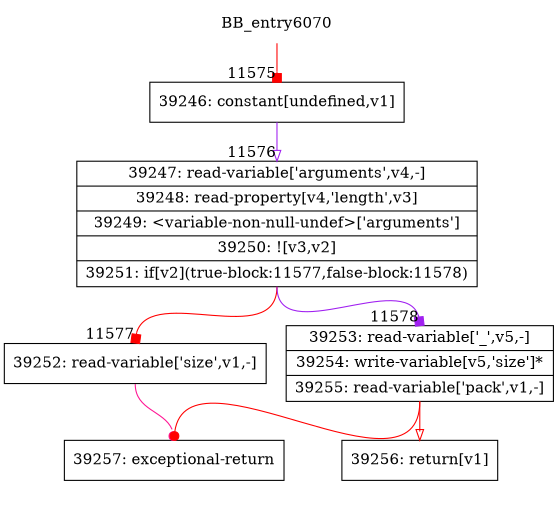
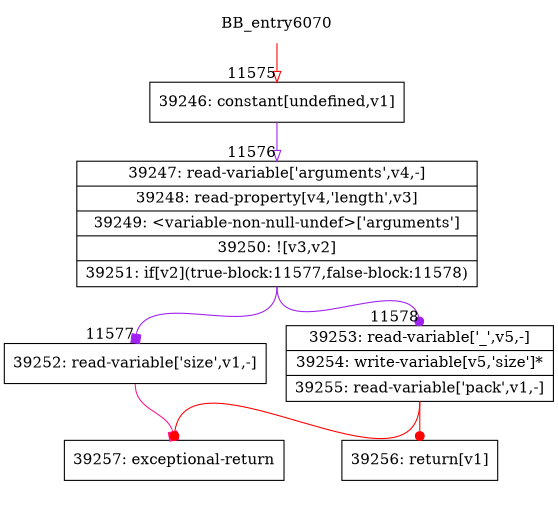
edge "BB_entry6070" -> "39246: constant[undefined,v1]": arrowhead box -> onormal
edge "39247: read-variable['arguments',v4,-]" -> "39253: read-variable['_',v5,-]": arrowhead box -> dot
edge "39247: read-variable['arguments',v4,-]" -> "39252: read-variable['size',v1,-]": color red -> purple
edge "39252: read-variable['size',v1,-]" -> "39257: exceptional-return": arrowhead dot -> box
edge "39253: read-variable['_',v5,-]" -> "39256: return[v1]": arrowhead onormal -> dot
